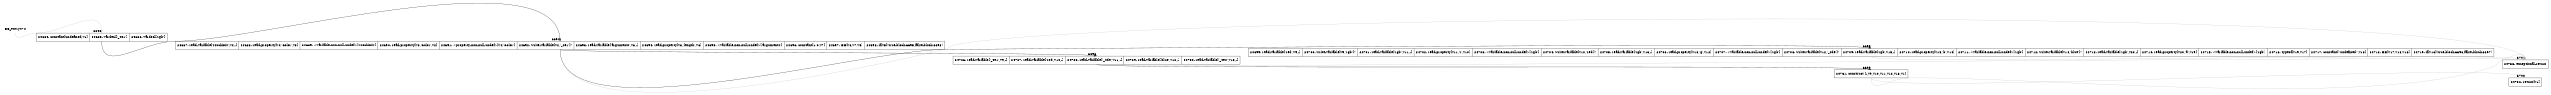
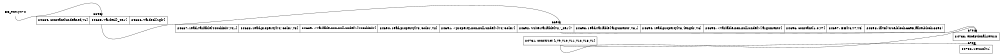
edge "24687: read-variable['MochiKit',v4,-]" -> "24733: exceptional-return": color gray -> black
edge "BB_entry472" -> "24684: constant[undefined,v1]": color gray -> black
node "24699: read-variable['red',v9,-]": removed
node "24726: read-variable['_4e1',v9,-]": removed
edge "24731: construct [-,v9,v10,v11,v12,v13,v1]" -> "24732: return[v1]": color gray -> black
edge "24731: construct [-,v9,v10,v11,v12,v13,v1]" -> "24733: exceptional-return": color gray -> black
